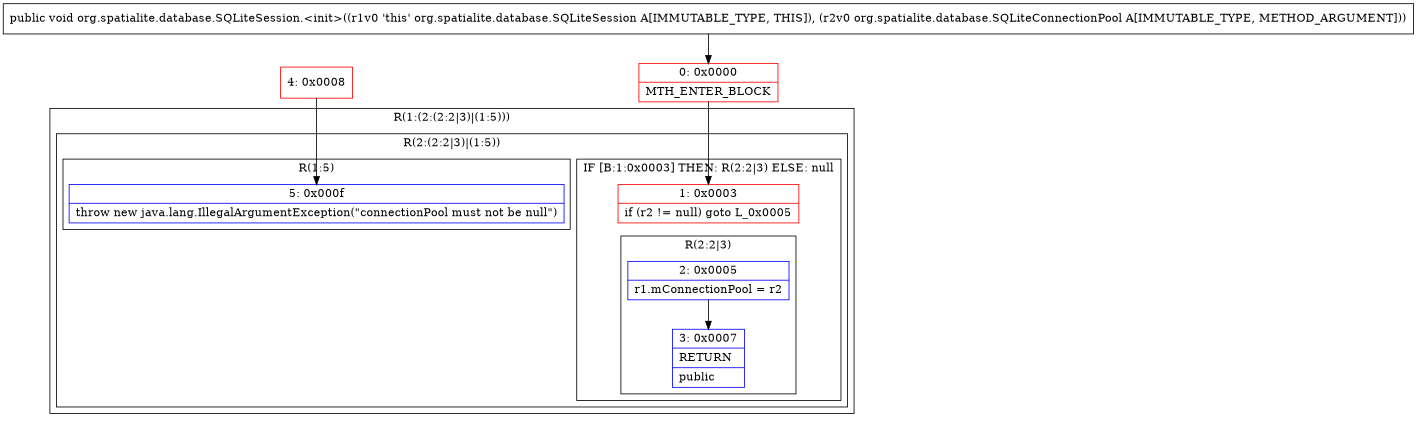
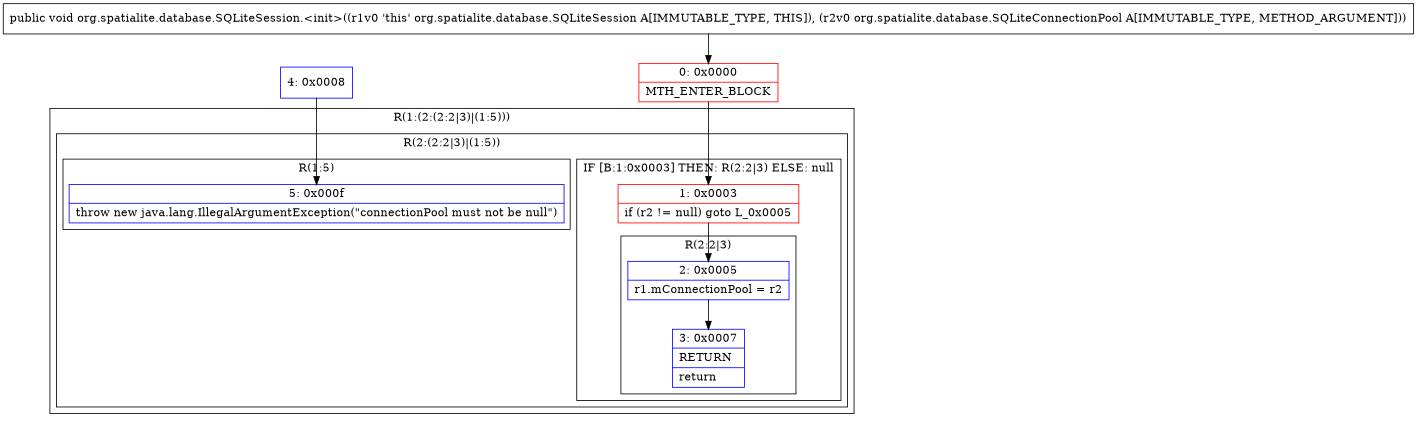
node "4: 0x0008": color red -> blue
edge "1: 0x0003" -> "2: 0x0005": added
node "3: 0x0007": text "public" -> "return"
